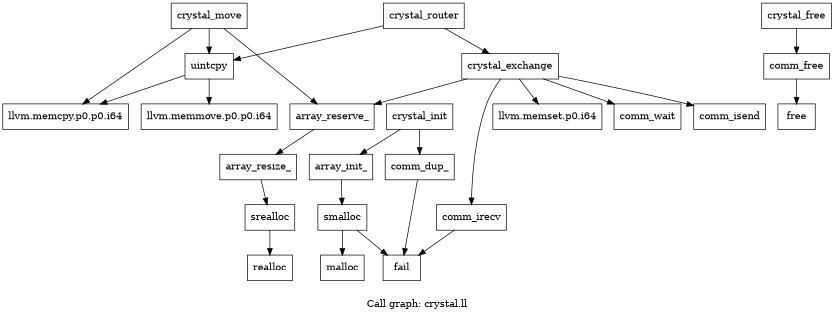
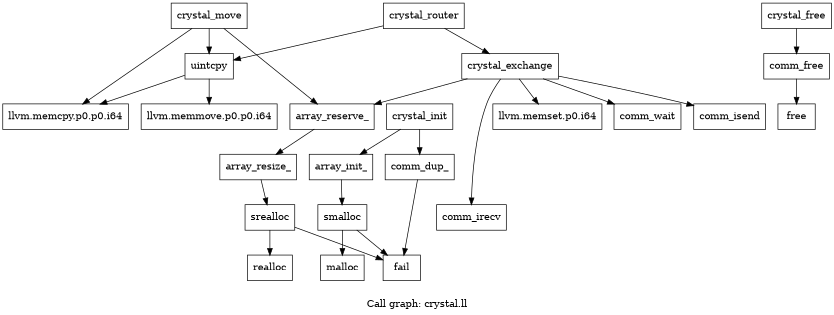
edge "comm_irecv" -> "fail": now "srealloc" -> "fail"
